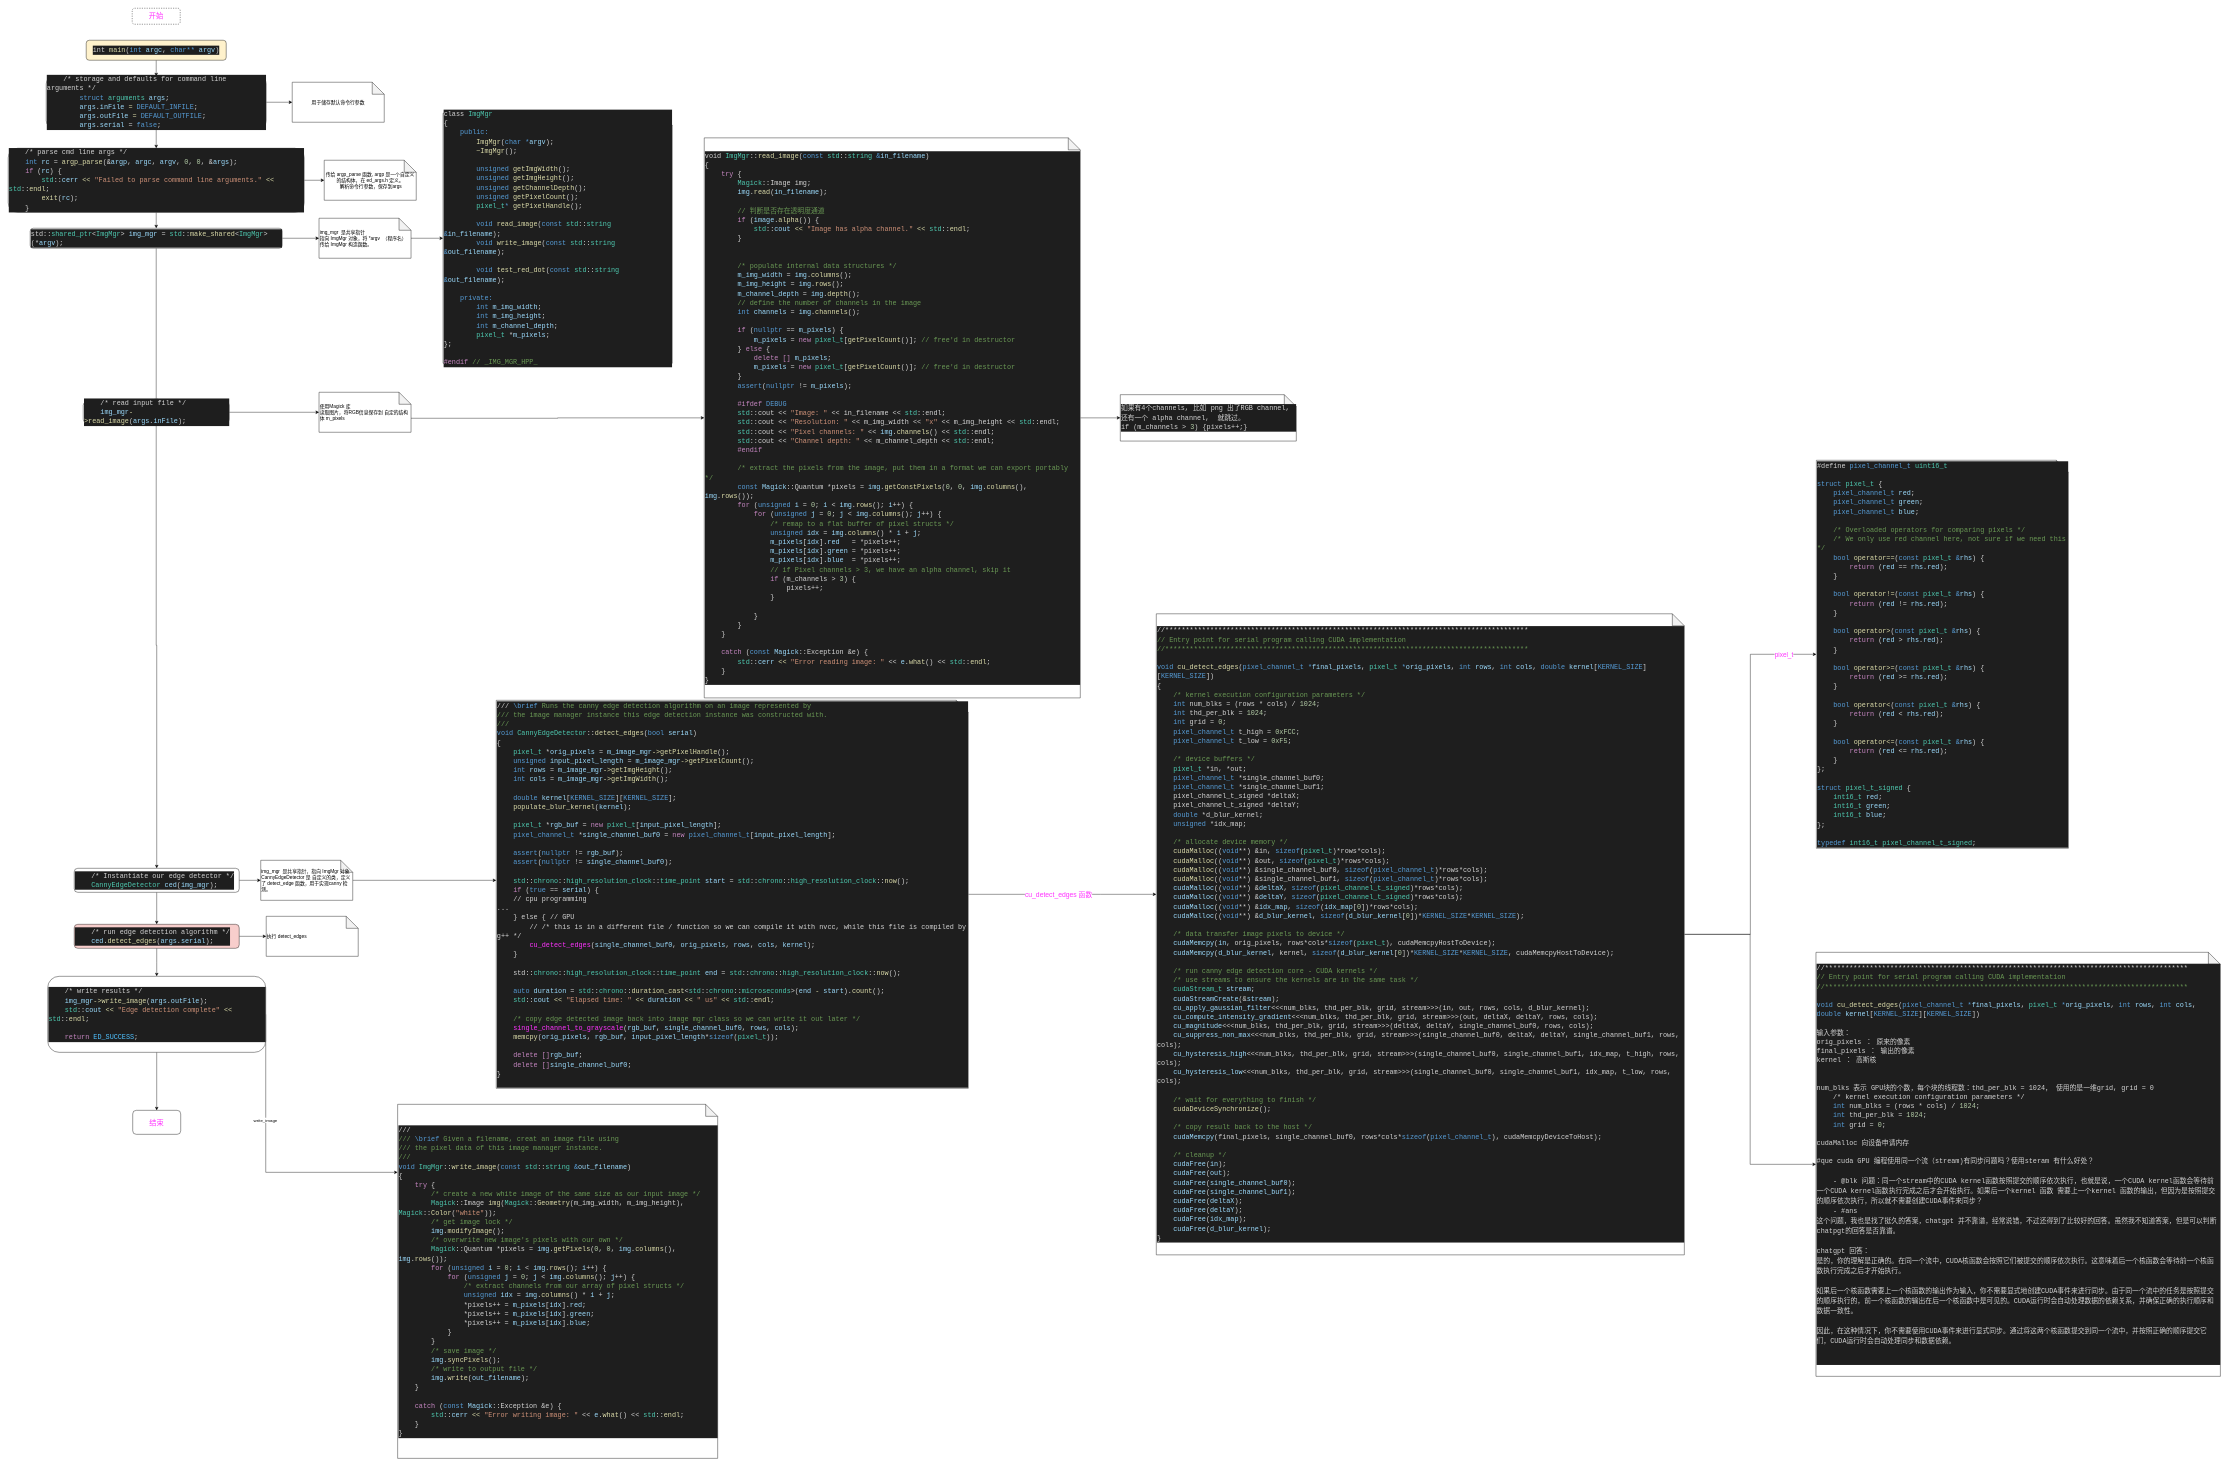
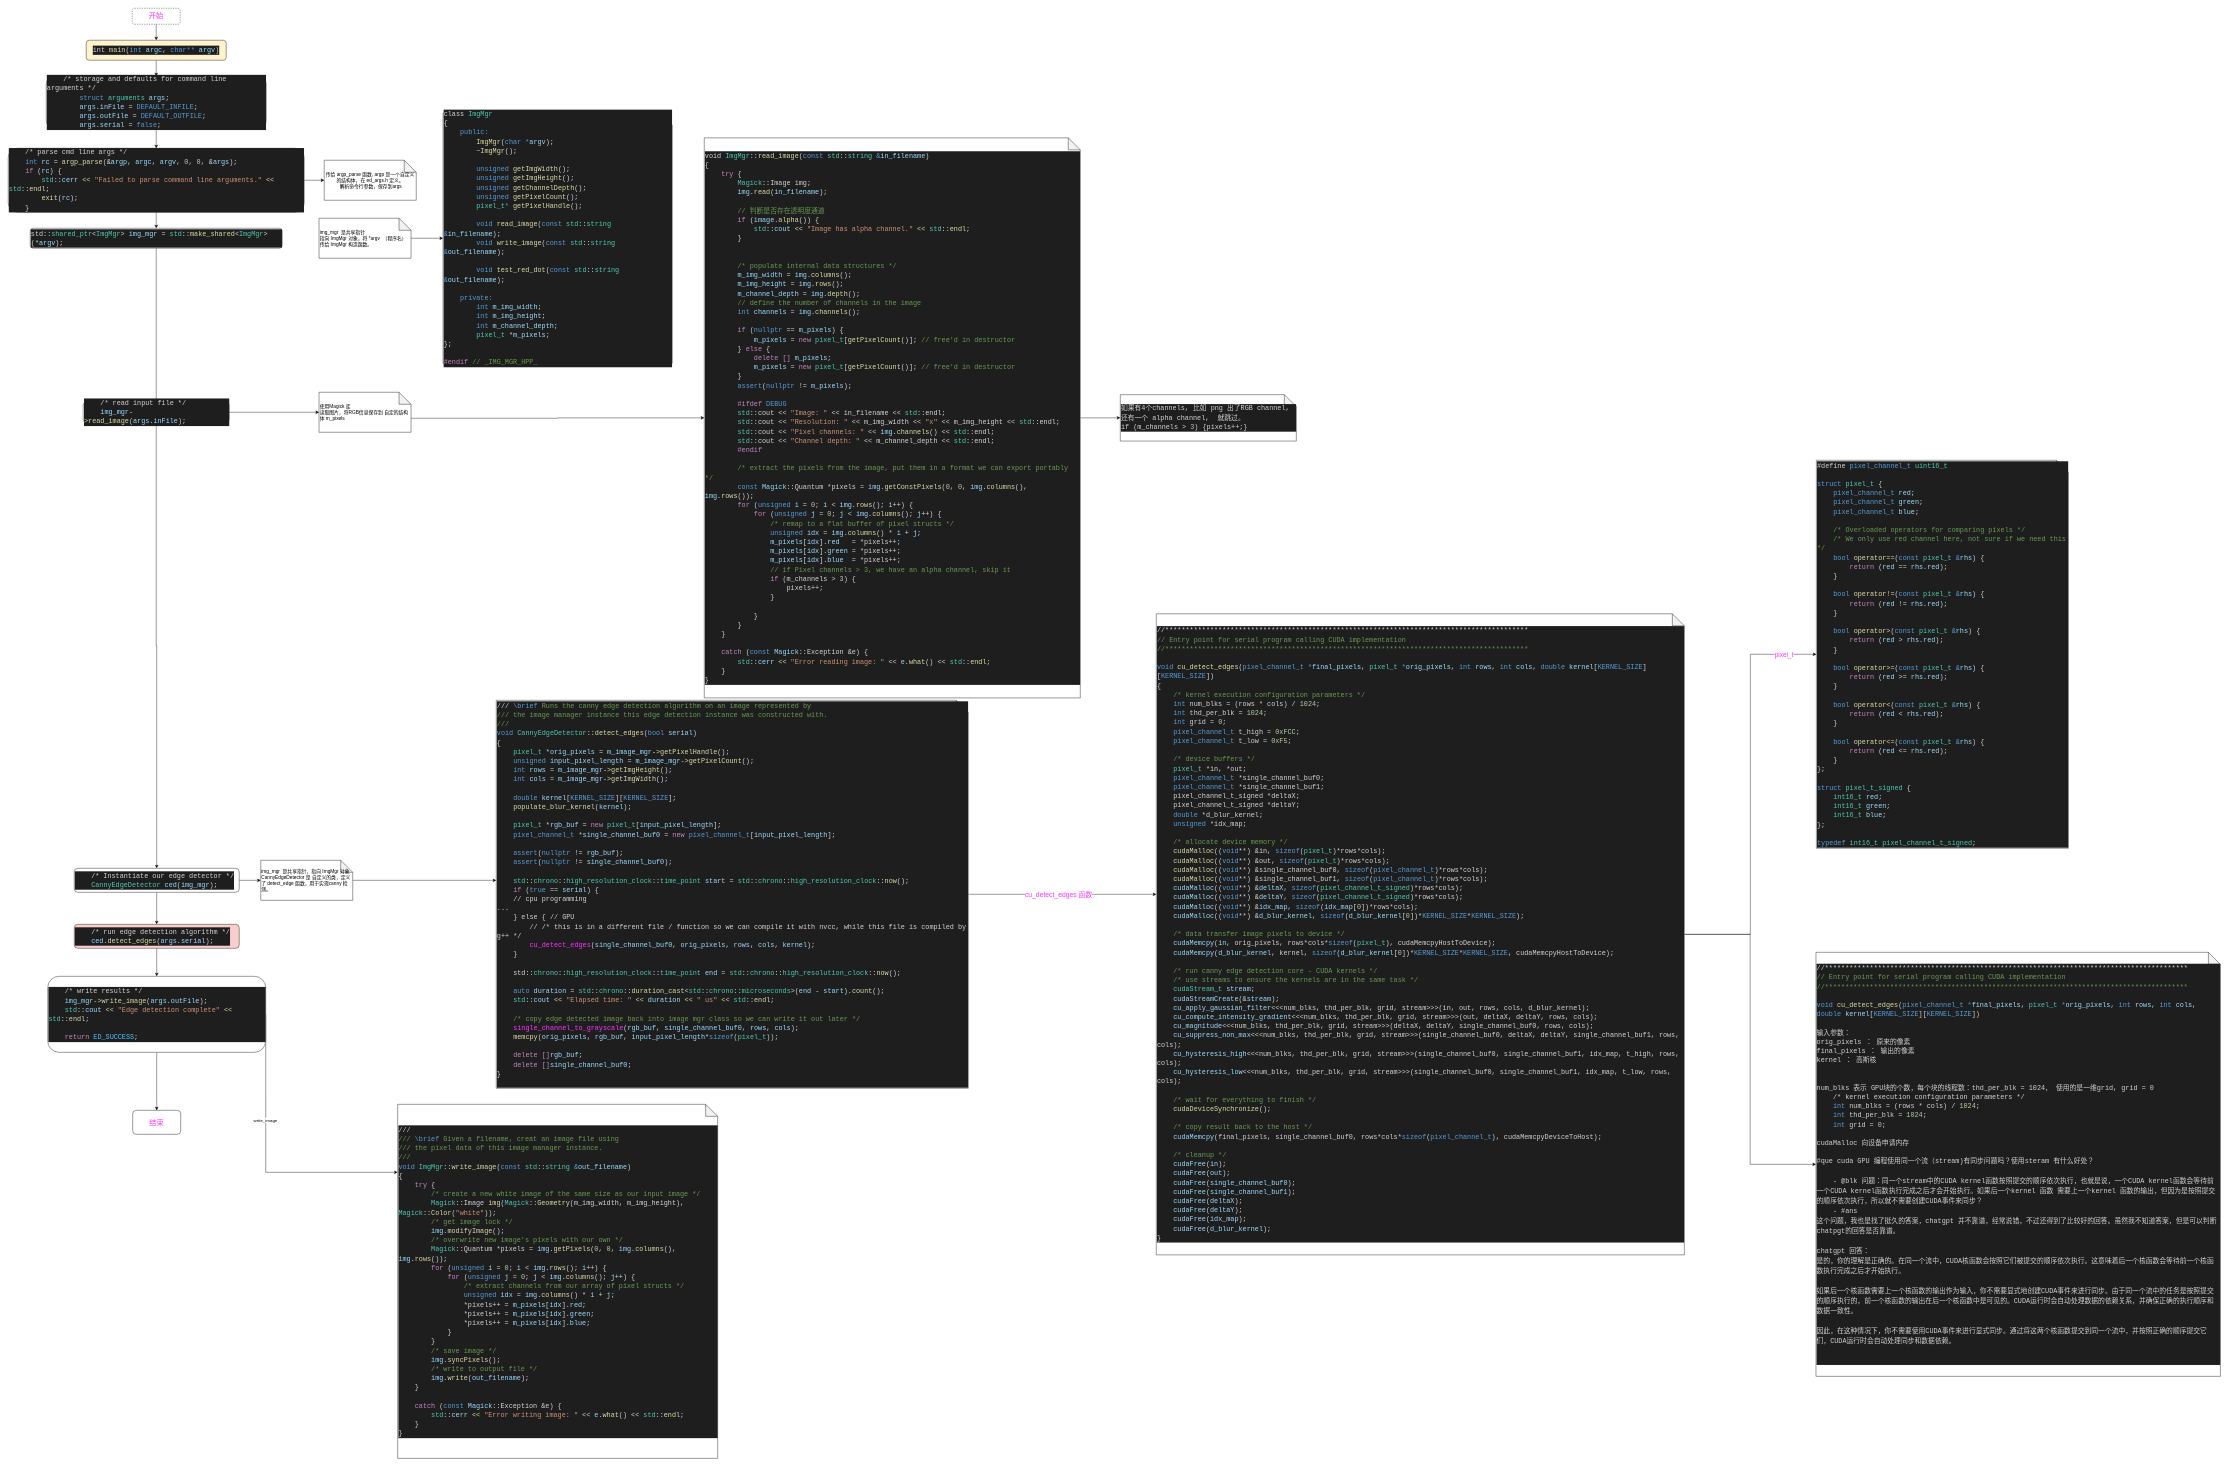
edge "开始" -> "int main(int argc, char** argv)": added
edge "/* storage and defaults for command line arguments */ struct arguments args; args.inFile = DEFAULT_INFILE; args.outFile = DEFAULT_OUTFILE; args.serial = false;" -> "用于储存默认命令行参数": removed
node "用于储存默认命令行参数": removed
edge "std::shared_ptr<ImgMgr> img_mgr = std::make_shared<ImgMgr>(*argv);" -> "img_mgr 是共享指针 指向 ImgMgr 对象，将 *argv （程序名）传给 ImgMgr 构造函数。": removed
edge "/* run edge detection algorithm */ ced.detect_edges(args.serial);" -> "执行 detect_edges": removed
node "执行 detect_edges": removed
